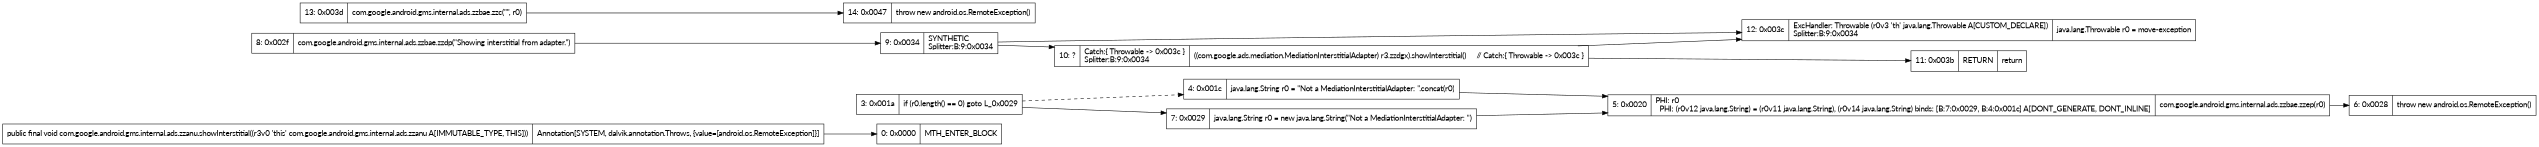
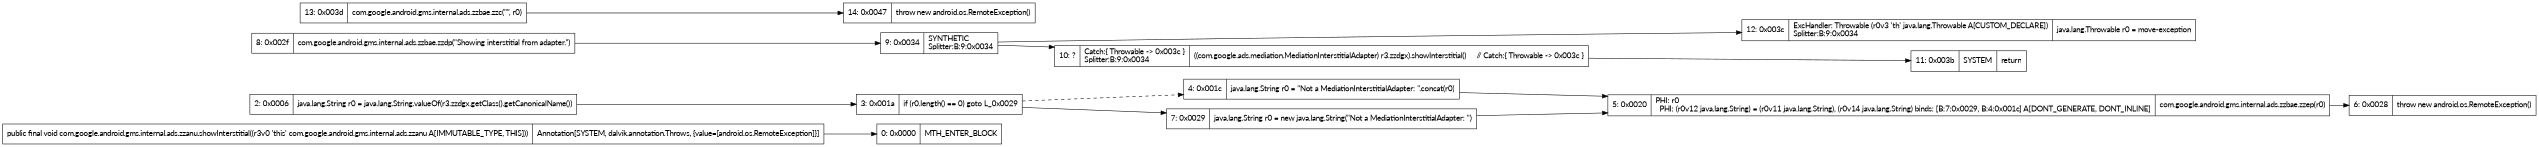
edge "10: ?" -> "12: 0x003c": removed
node "11: 0x003b": text "RETURN" -> "SYSTEM"
node "2: 0x0006": added
